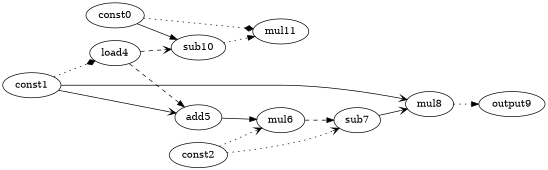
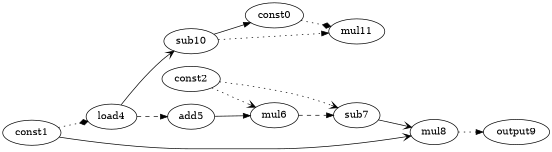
edge "const0" -> "sub10": reversed
edge "load4" -> "sub10": style dashed -> solid
edge "const1" -> "add5": removed
